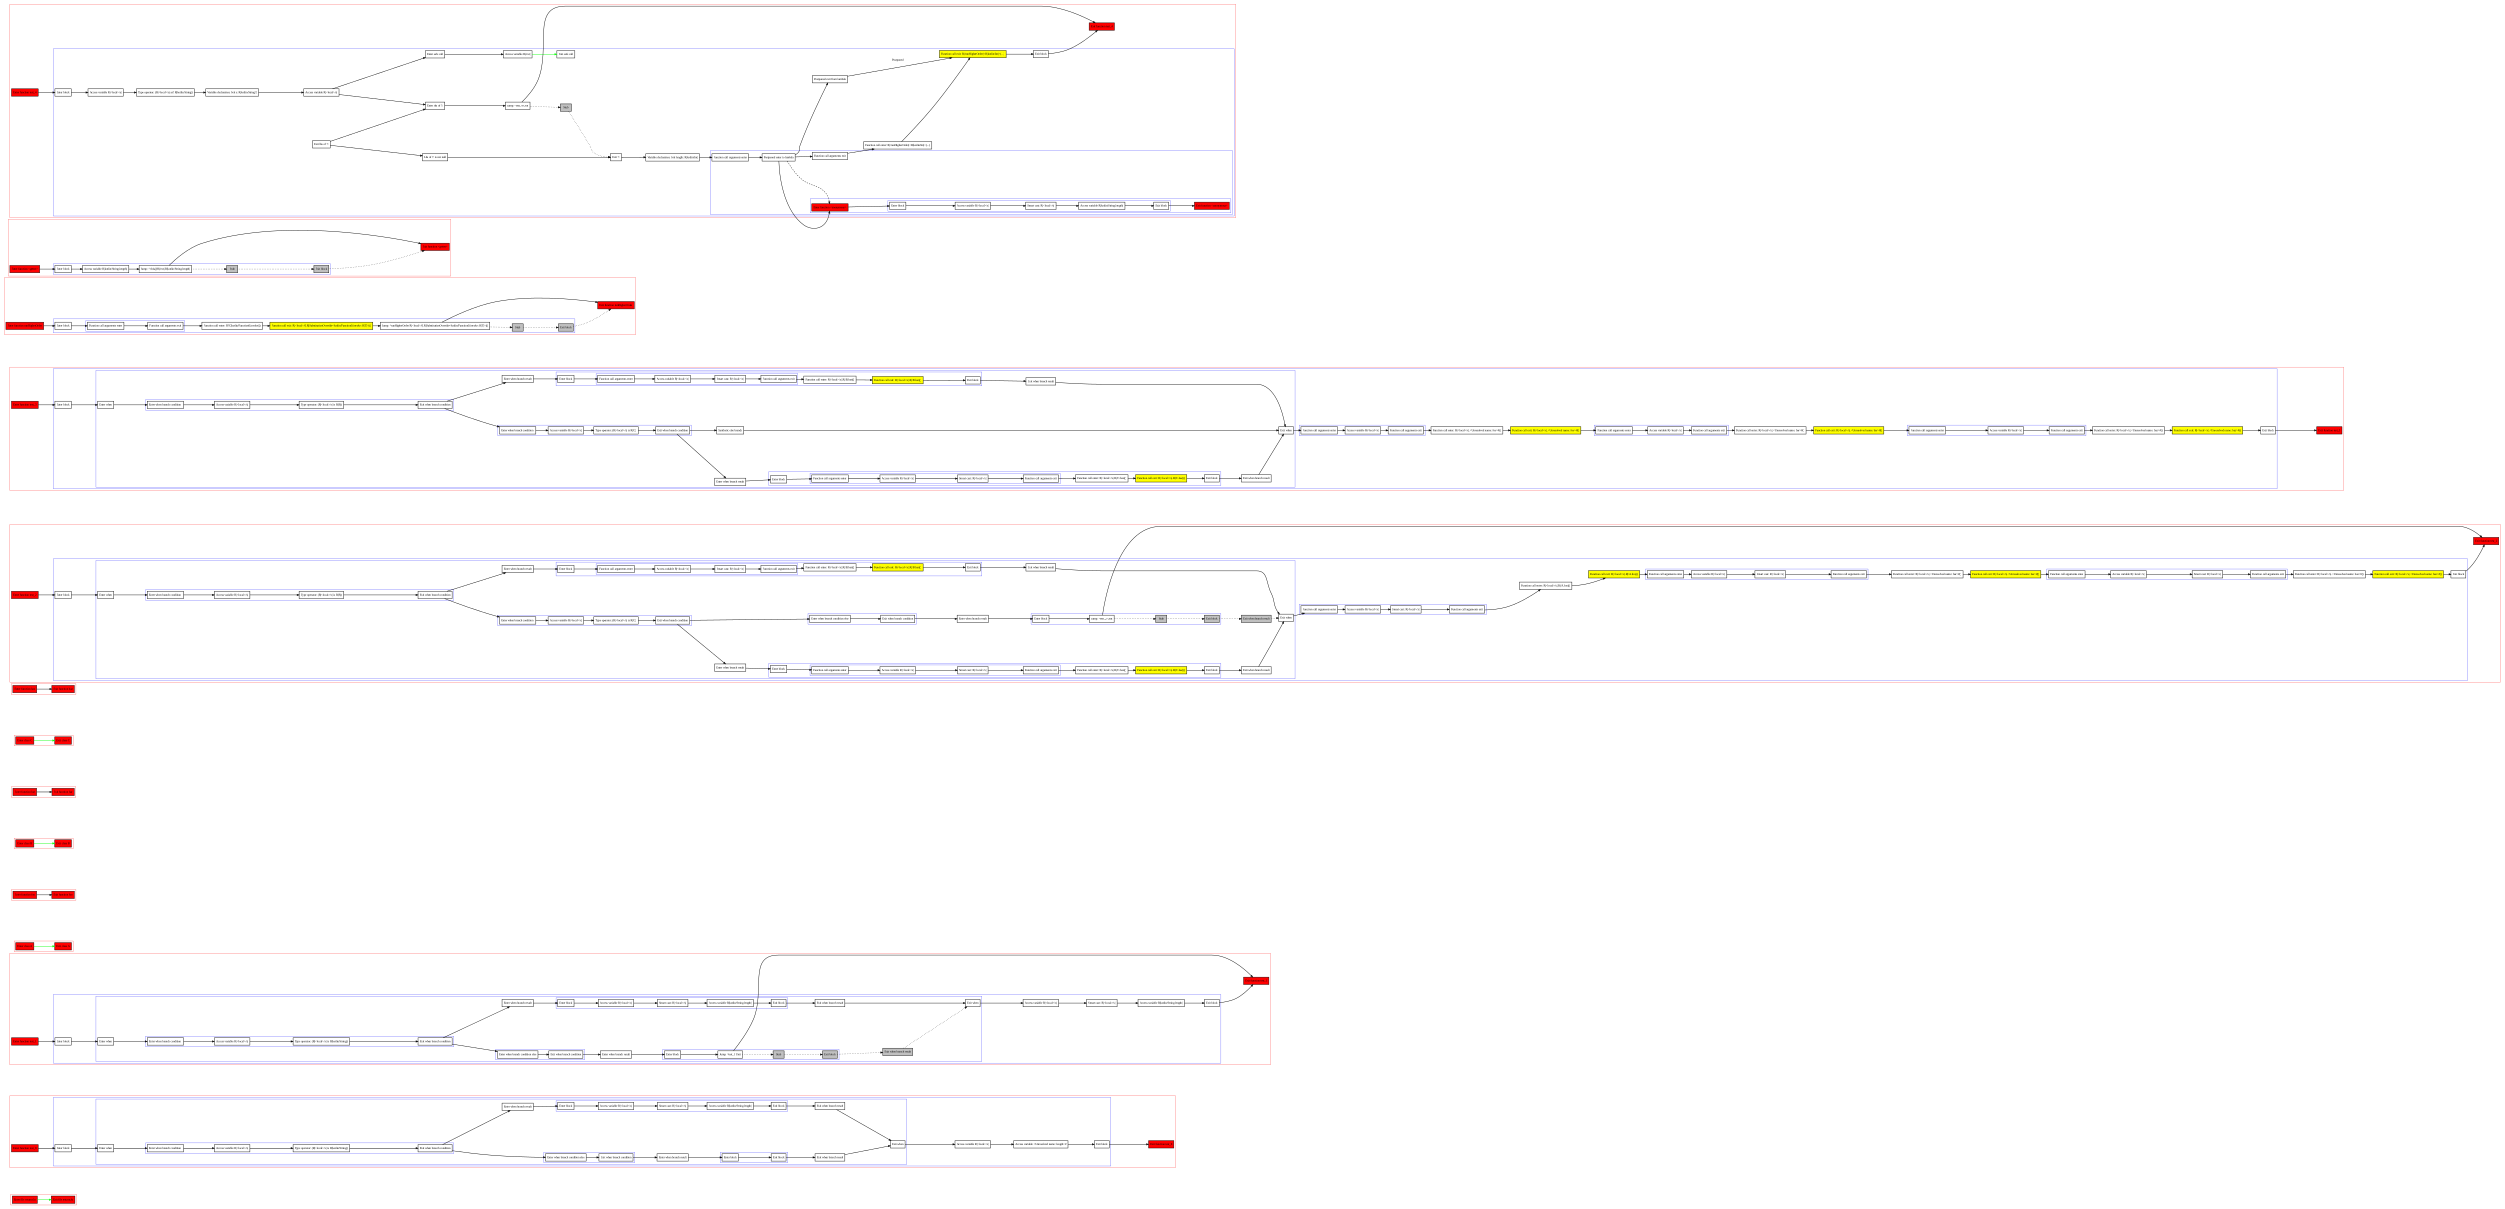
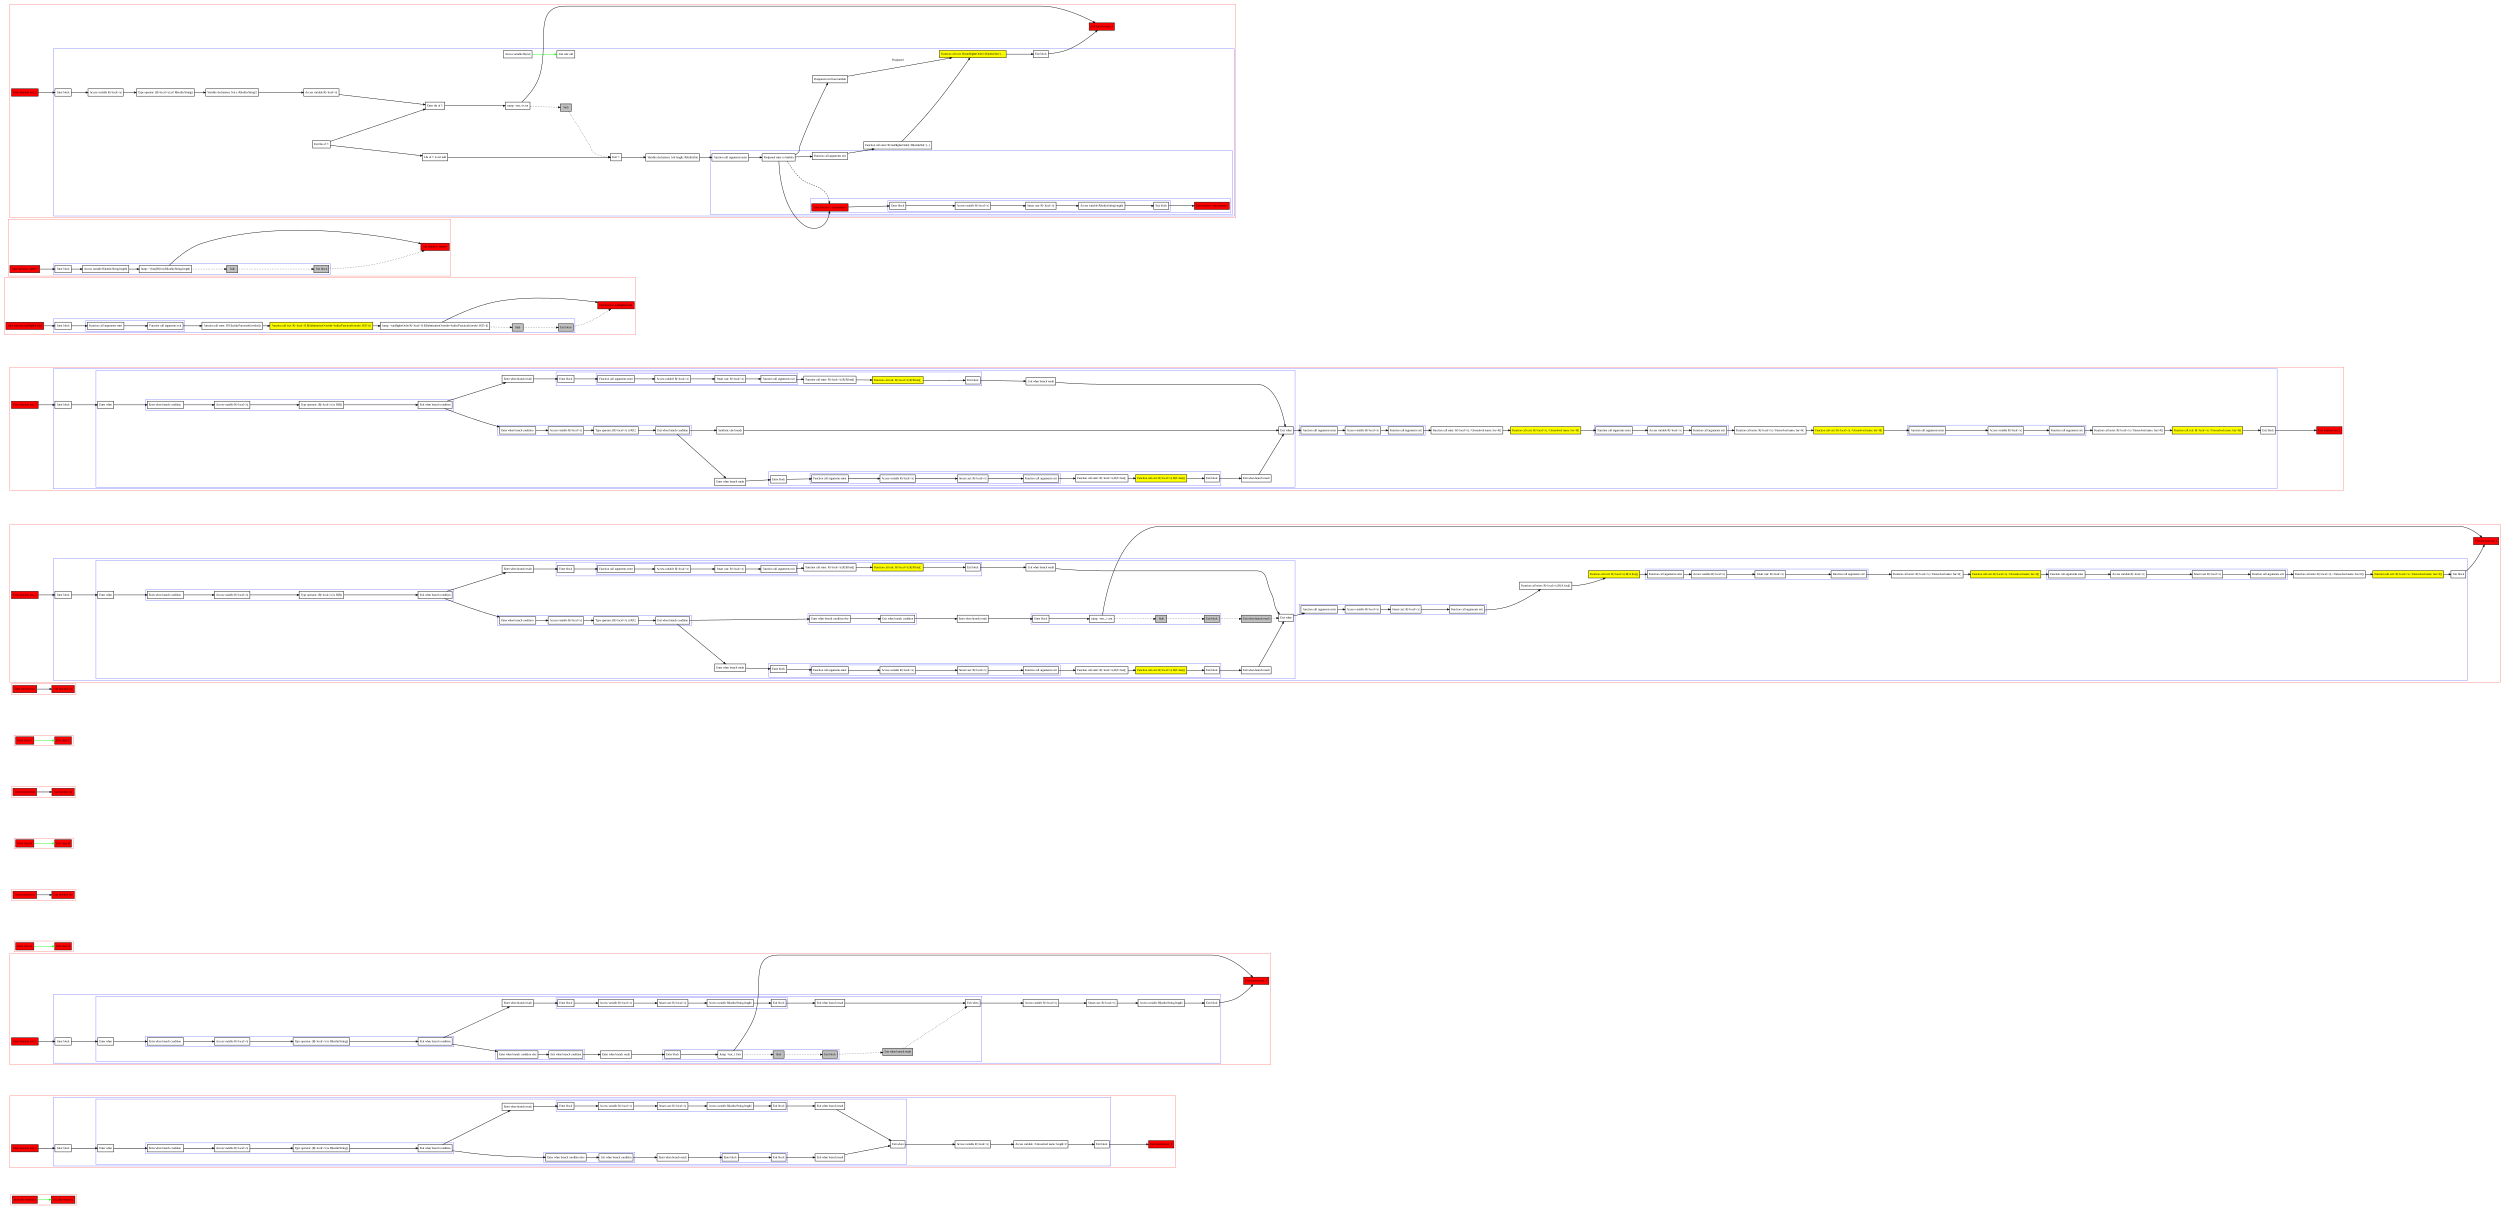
node "Enter safe call": removed
